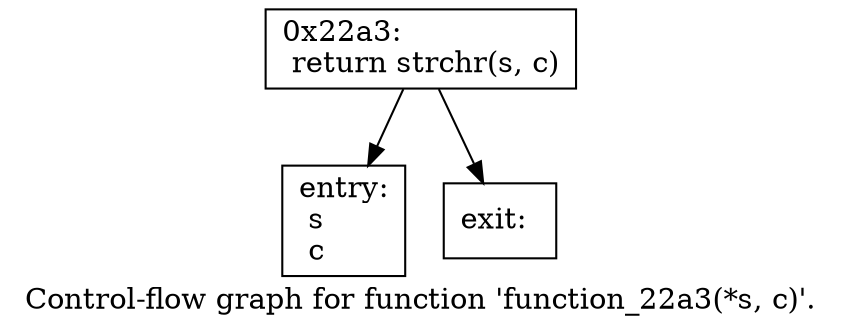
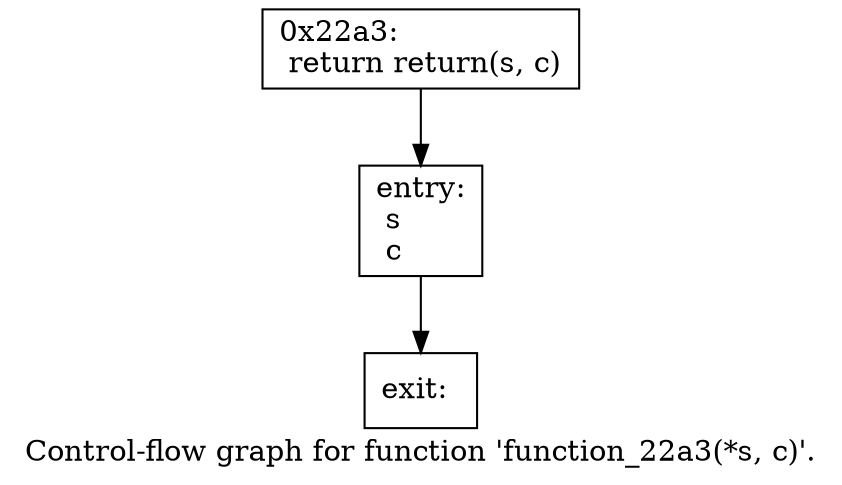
node "0x22a3:": text "return strchr(s, c)" -> "return return(s, c)"
edge "0x22a3:" -> "exit:": now "entry:" -> "exit:"
